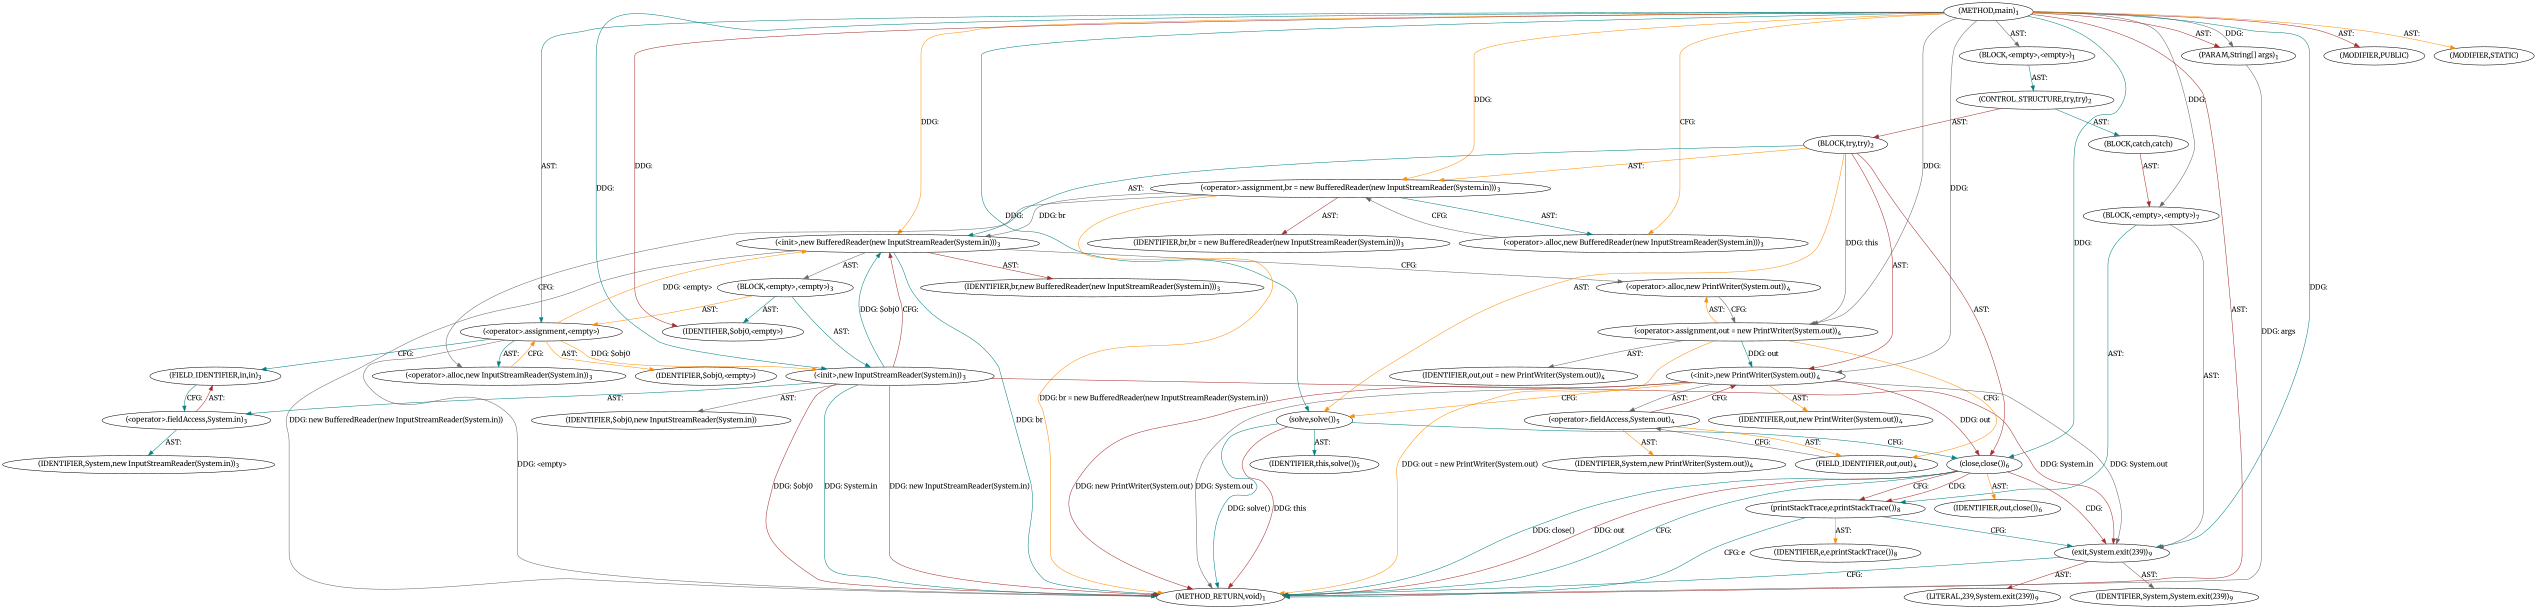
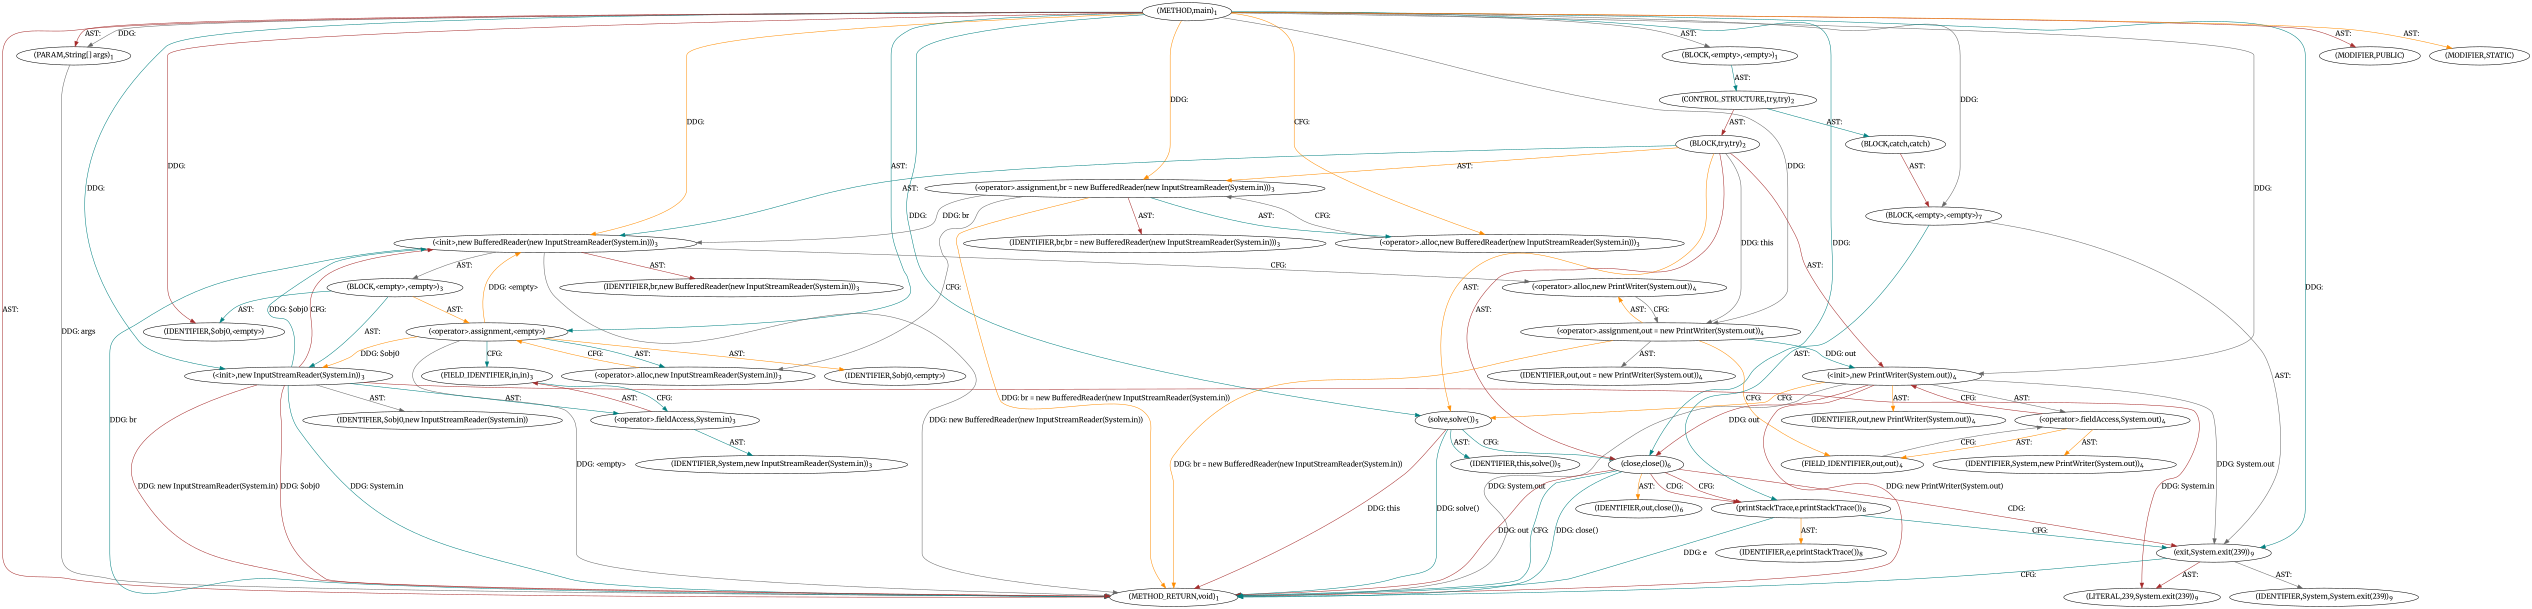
edge "(<init>,new InputStreamReader(System.in))" -> "(exit,System.exit(239))": now "(<init>,new InputStreamReader(System.in))" -> "(LITERAL,239,System.exit(239))"
edge "(<operator>.assignment,out = new PrintWriter(System.out))" -> "(METHOD_RETURN,void)": label "DDG: out = new PrintWriter(System.out)" -> "DDG: br = new BufferedReader(new InputStreamReader(System.in))"
edge "(printStackTrace,e.printStackTrace())" -> "(METHOD_RETURN,void)": label "CFG: e" -> "DDG: e"
